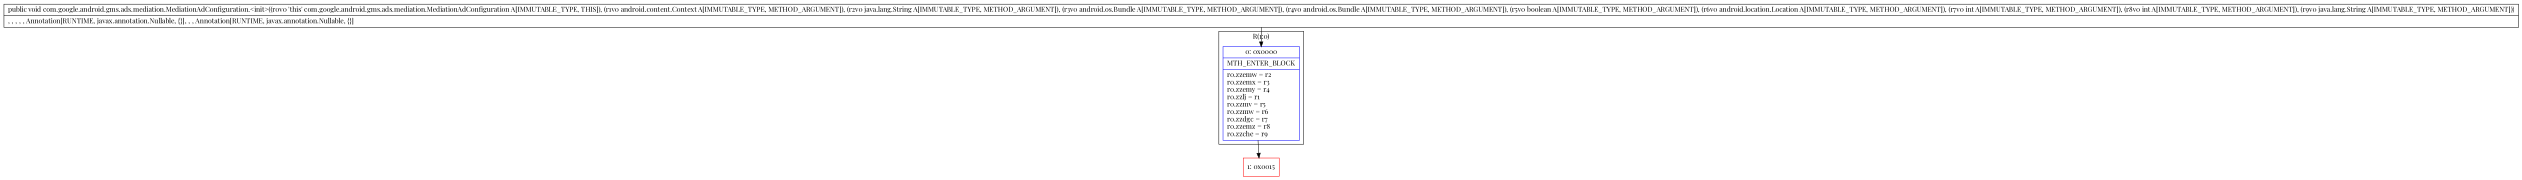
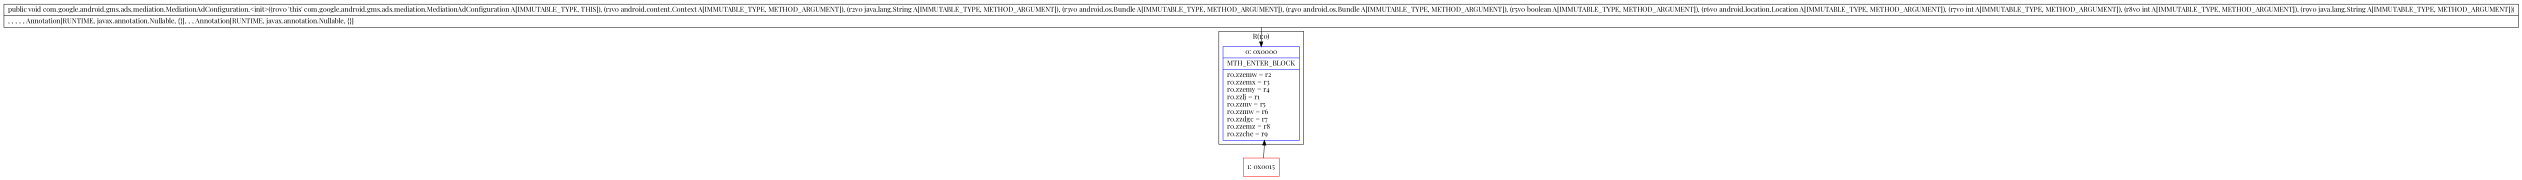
edge "0: 0x0000" -> "1: 0x0015": reversed
